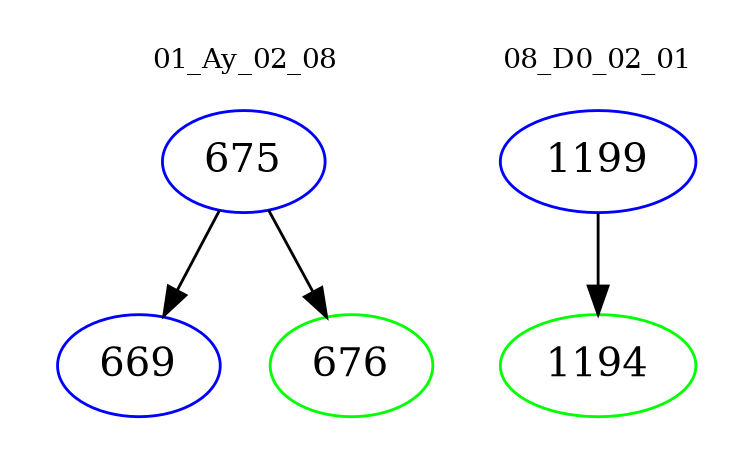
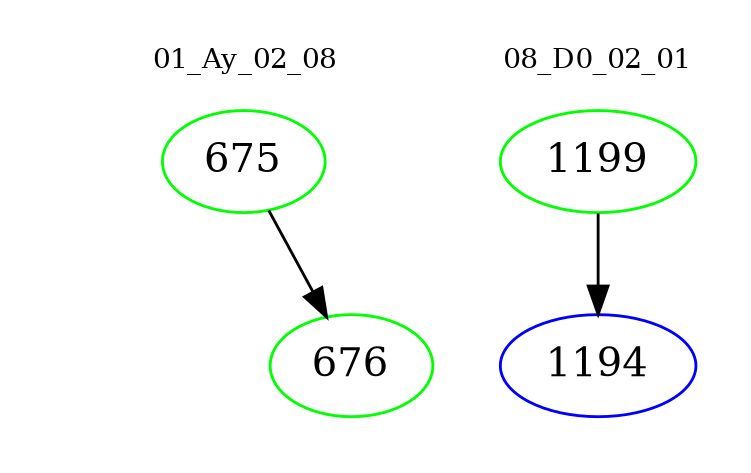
node "675": color blue -> green
node "1199": color blue -> green
node "669": removed
node "1194": color green -> blue
